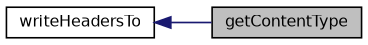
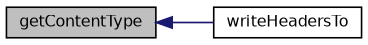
edge "getContentType" -> "writeHeadersTo": reversed
